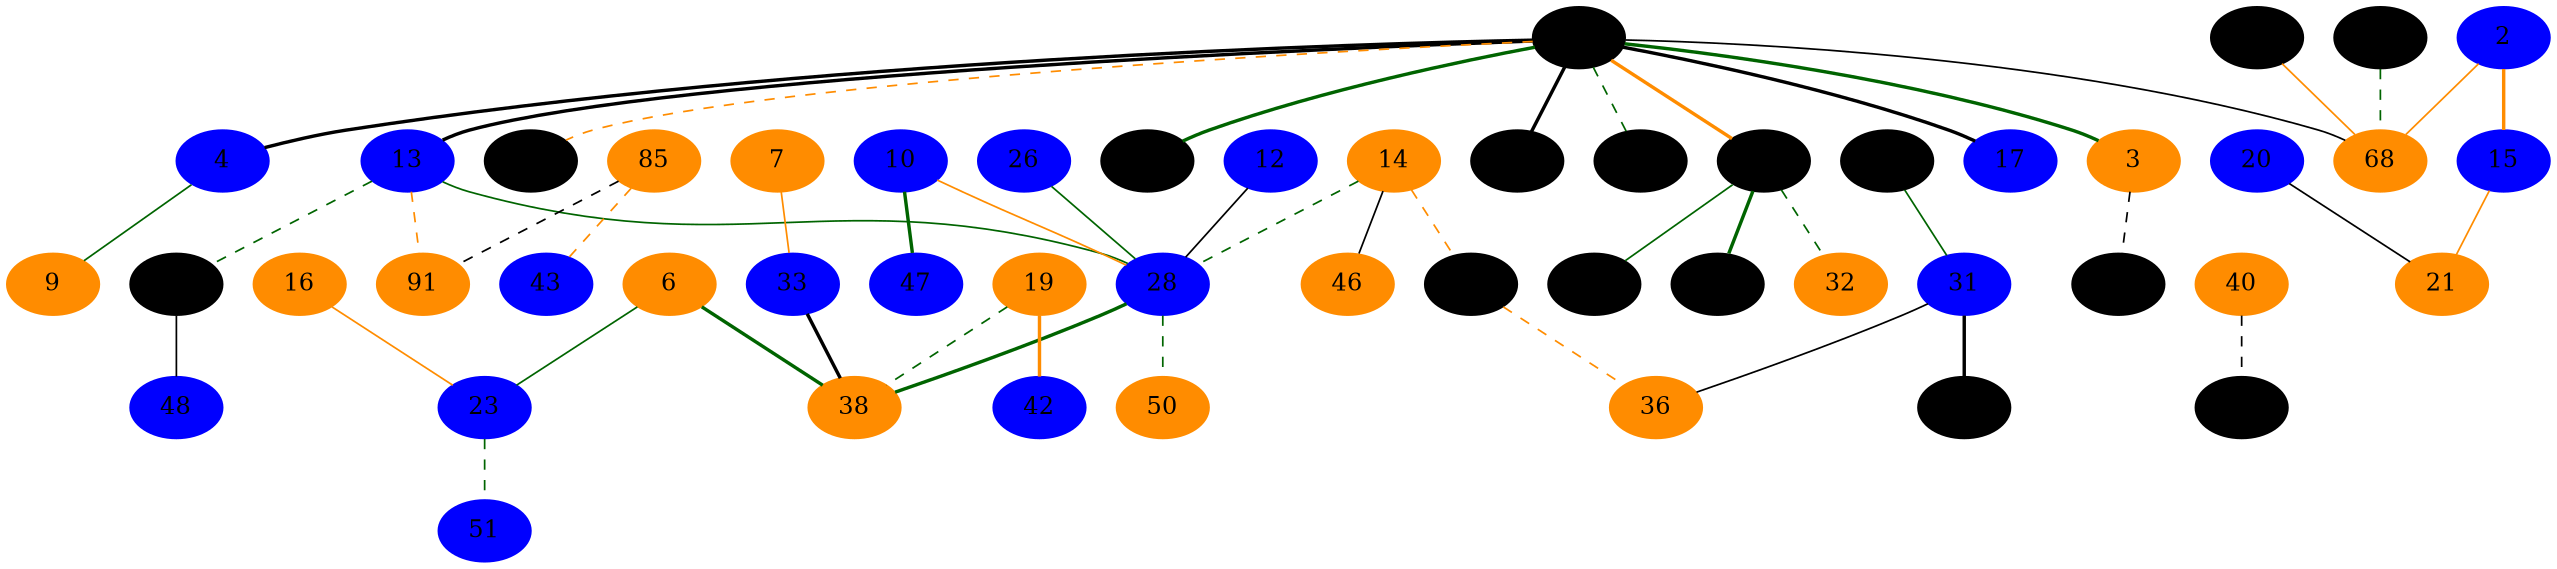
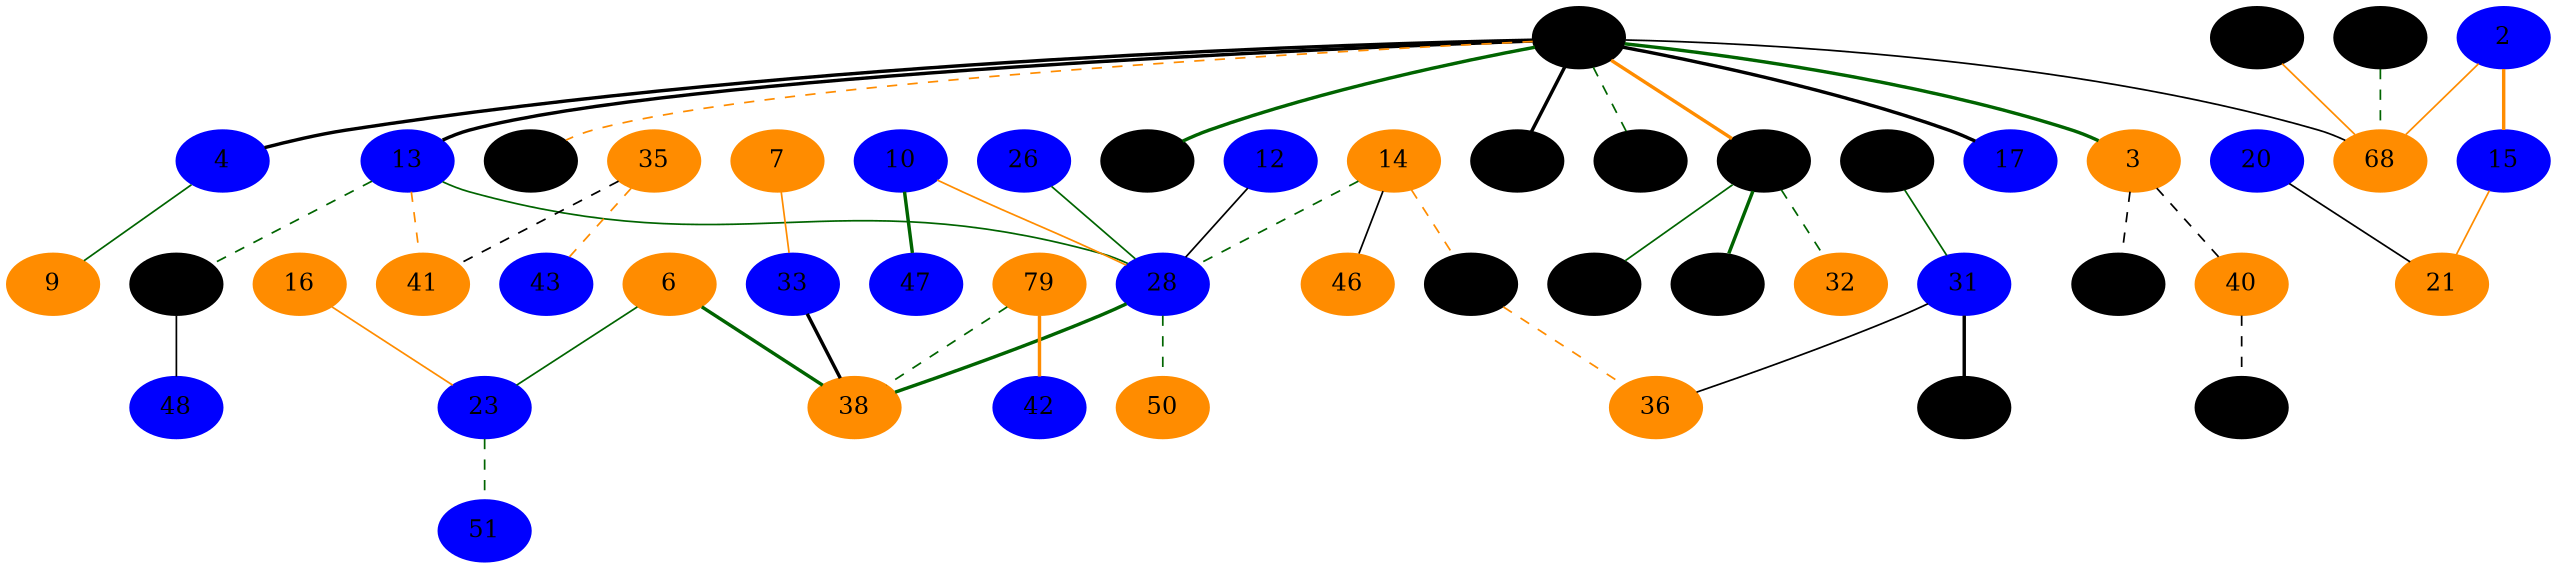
node "85": label "85" -> "35"
edge "3" -- "40": added
node "91": label "91" -> "41"
node "19": label "19" -> "79"
